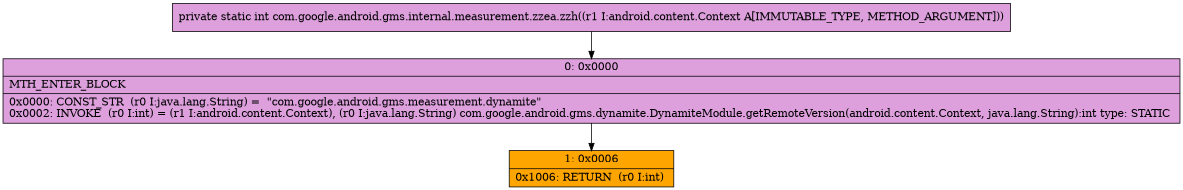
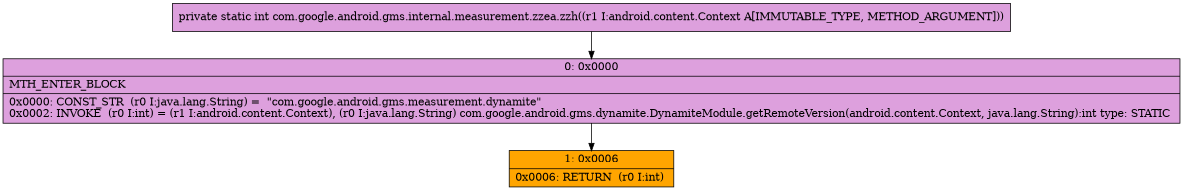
node "1: 0x0006": text "0x1006: RETURN  (r0 I:int)" -> "0x0006: RETURN  (r0 I:int)"
